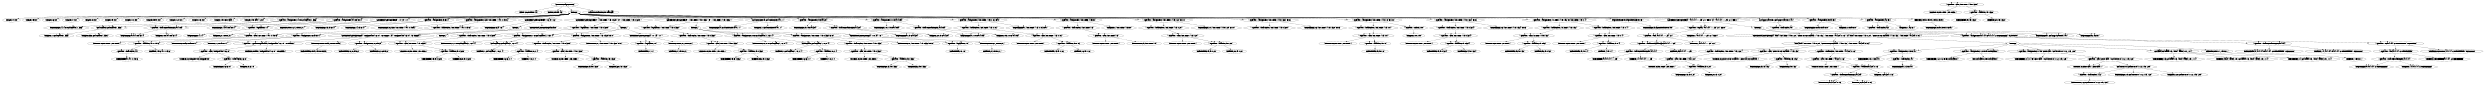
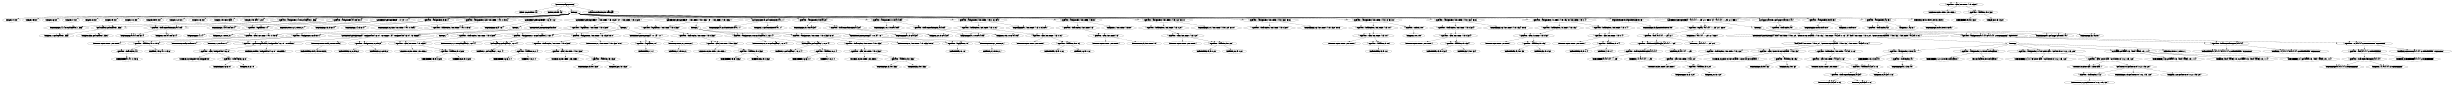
node "(LITERAL,320,v5 + 320)": label "(LITERAL,320,v5 + 320)" -> "(LOCAL,320,v5 + 320)"
node "(LITERAL,7,return 7;)": removed
